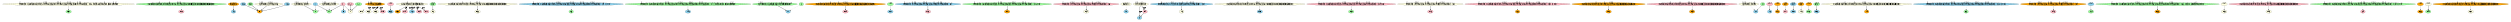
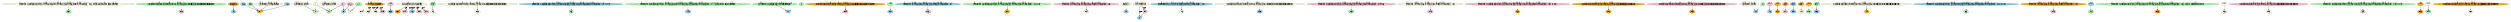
node "@parameter0: java.lang.String": label "@parameter0: java.lang.String" -> "@parameter0: java.lang.Package"
node "1": fillcolor skyblue -> lightyellow
node "org.osgi.framework.BundleException": label "org.osgi.framework.BundleException" -> "org.osgi.framework.StringBuffer"
edge "i2 + 1" -> "i1": now "i2 + 1" -> "i2"
